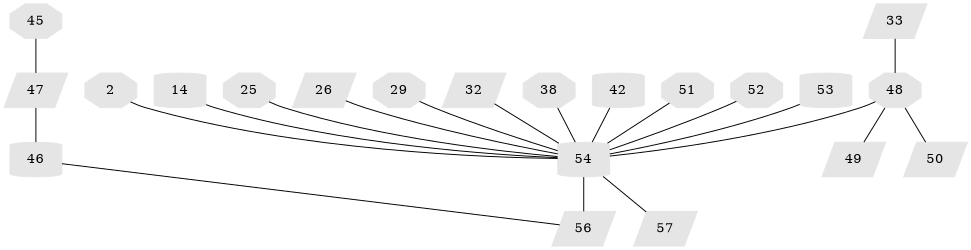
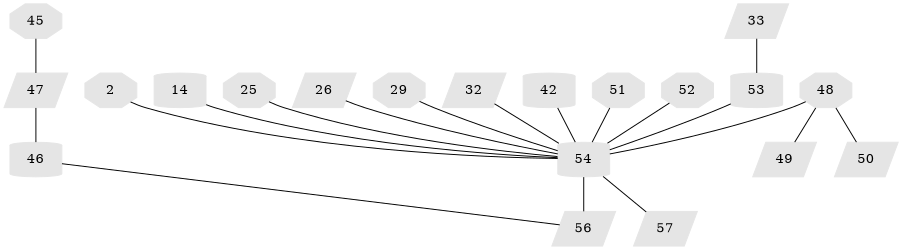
edge "33" -- "48": now "33" -- "53"
node "38": removed
